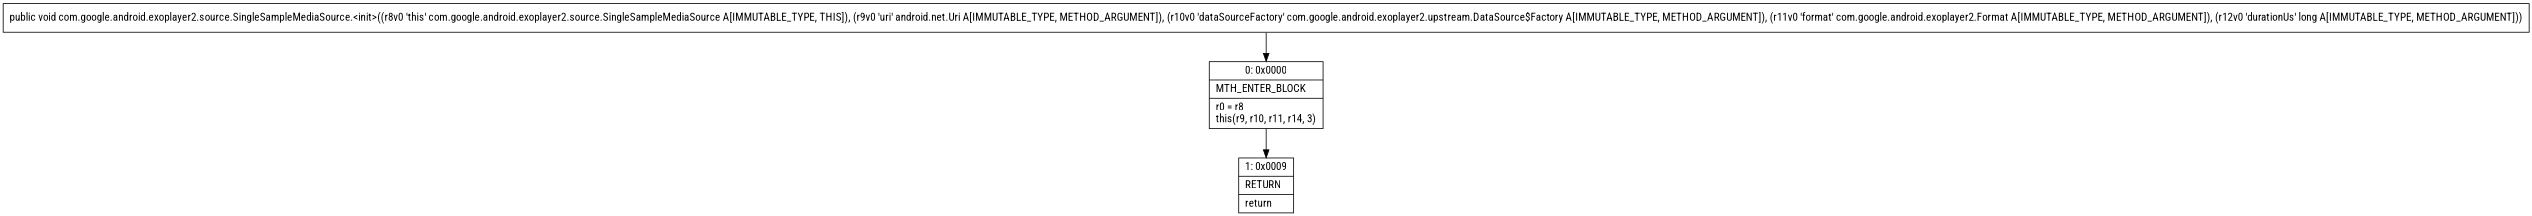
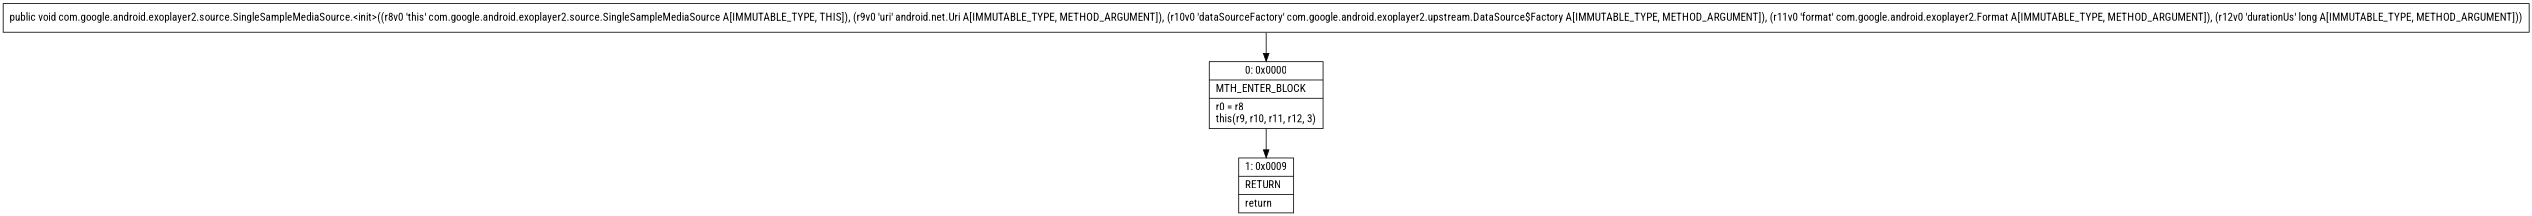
node "0: 0x0000": text "this(r9, r10, r11, r14, 3)" -> "this(r9, r10, r11, r12, 3)"
